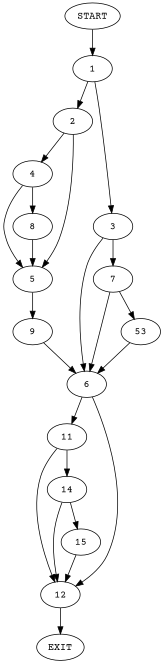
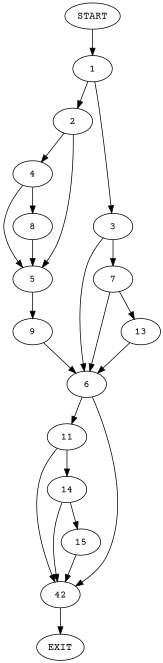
node "53": label "53" -> "13"
node "12": label "12" -> "42"
